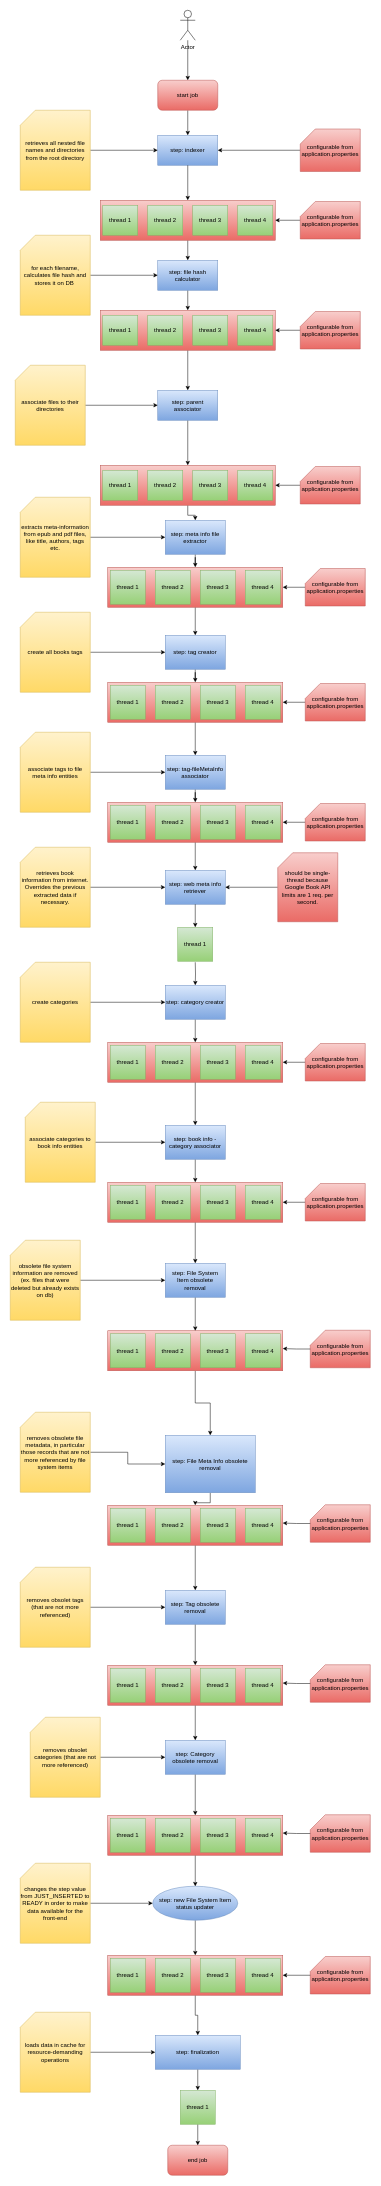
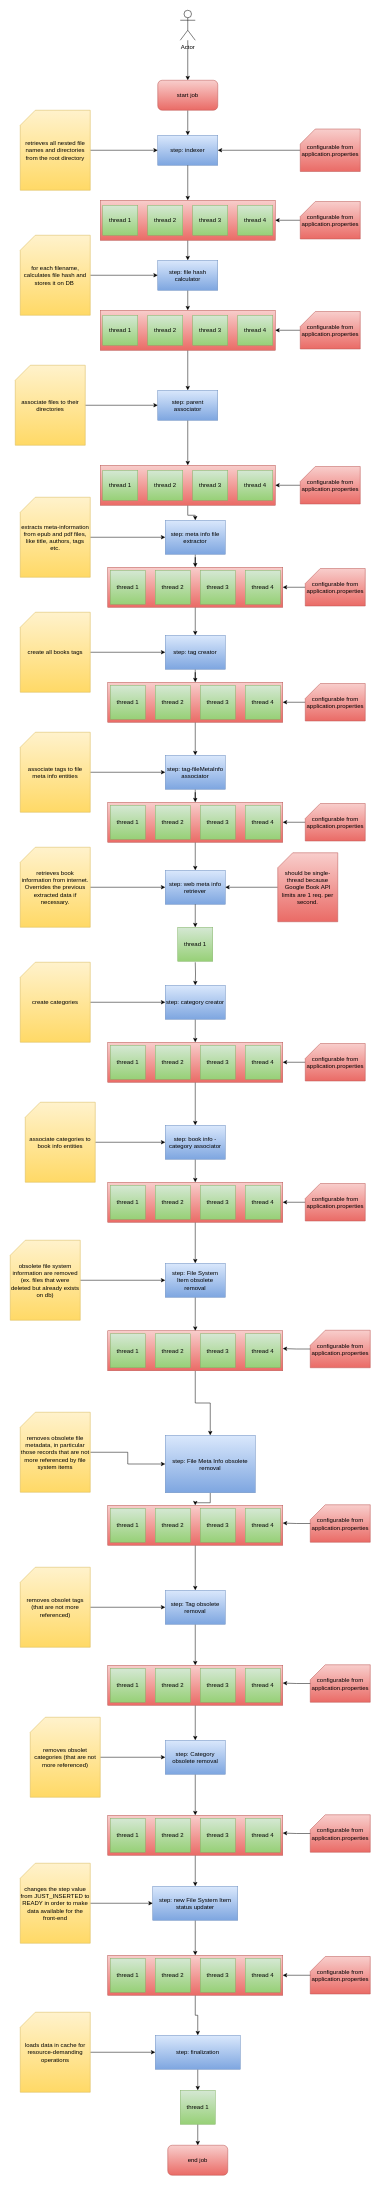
node "step: new File System Item status updater": shape ellipse -> rectangle
